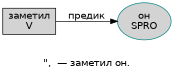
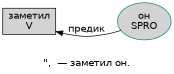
edge "заметил V" -> "он SPRO": reversed
